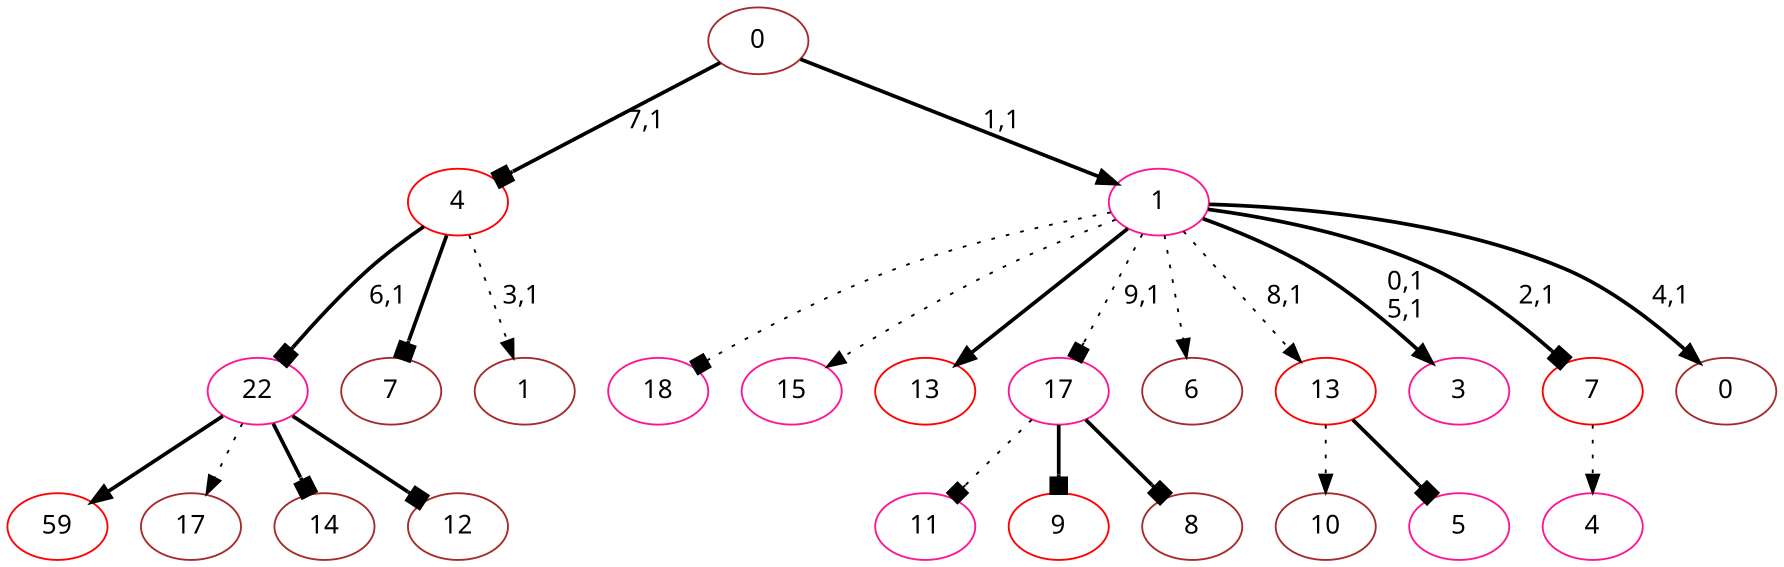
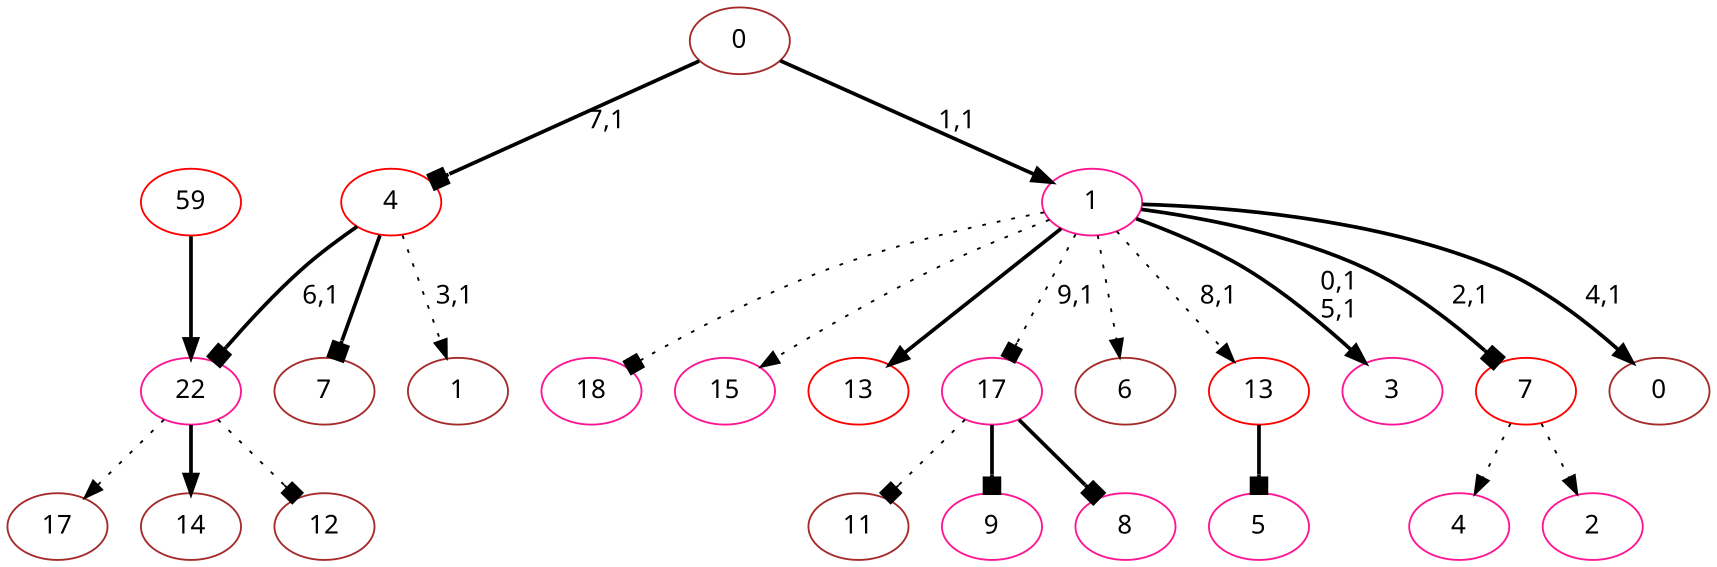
edge "22" -> "14": arrowhead box -> normal
edge "22" -> "59": reversed
edge "22" -> "12": style bold -> dotted
node "11": color deeppink -> brown
node "9": color red -> deeppink
node "8": color brown -> deeppink
node "10": removed
node "2": added
